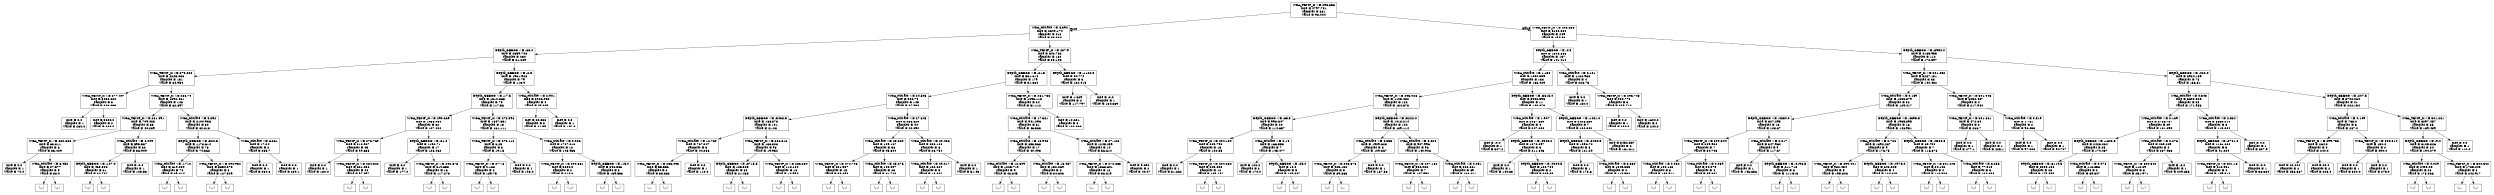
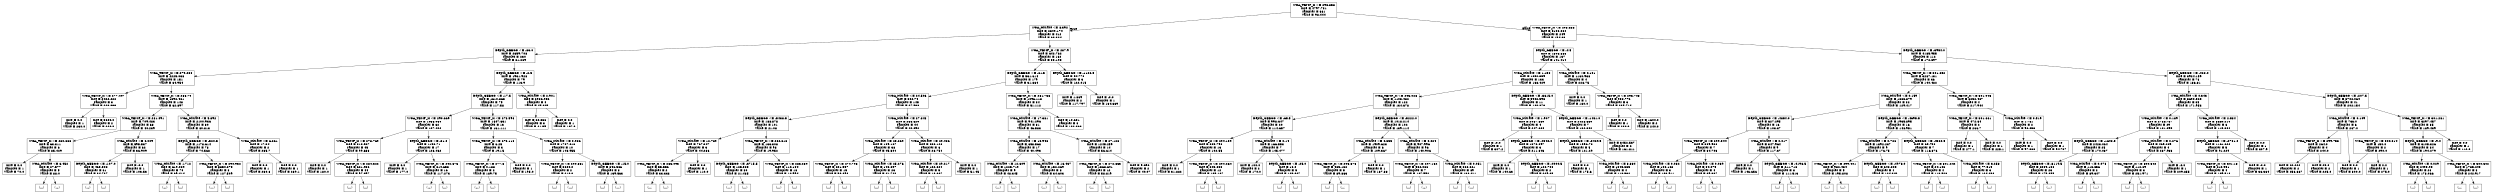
edge "WOA_Nitrate <= 0.109 mse = 736.0 samples = 6 value = 267.0" -> "WOA_TEMP_K <= 300.814 mse = 150.0 samples = 2 value = 290.0": now "WOA_Nitrate <= 0.109 mse = 736.0 samples = 6 value = 267.0" -> "mse = 0.0 samples = 1 value = 300.0"
